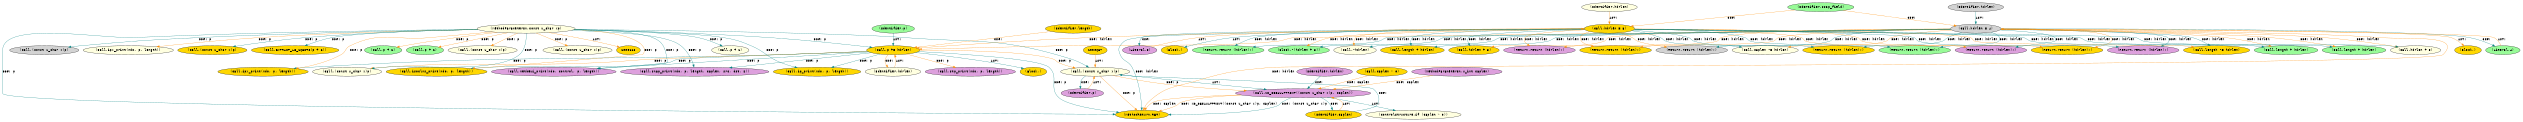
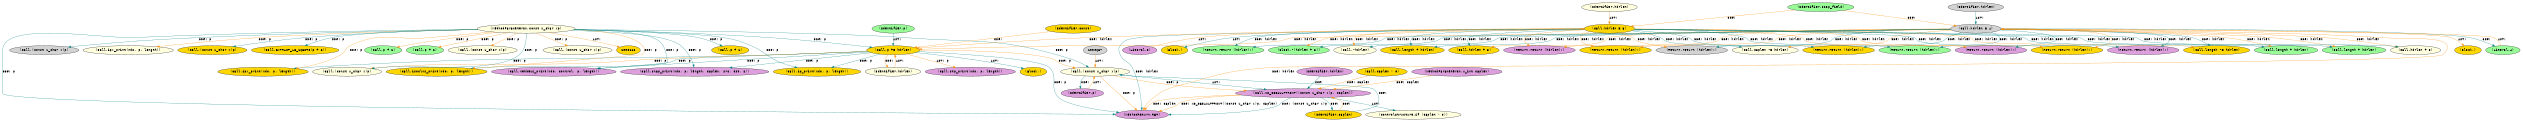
node "(Identifier,length)": label "(Identifier,length)" -> "(Identifier,const)"
edge "(Call,hdrlen = 3)" -> "(Literal,3)": removed, label "CFG:"
node "(Call,p + 1)": fillcolor lightyellow -> gold
node "1000637": fillcolor gold -> lightgrey
edge "(Call,p += hdrlen)" -> "(Call,stp_print(ndo, p, length))": label "DDG: p" -> "AST: p"
edge "(Identifier,caplen)" -> "(Call,ND_DEFAULTPRINT((const u_char *)p, caplen))": label "AST: " -> "DDG: "
node "(MethodReturn,RET)": fillcolor gold -> plum
